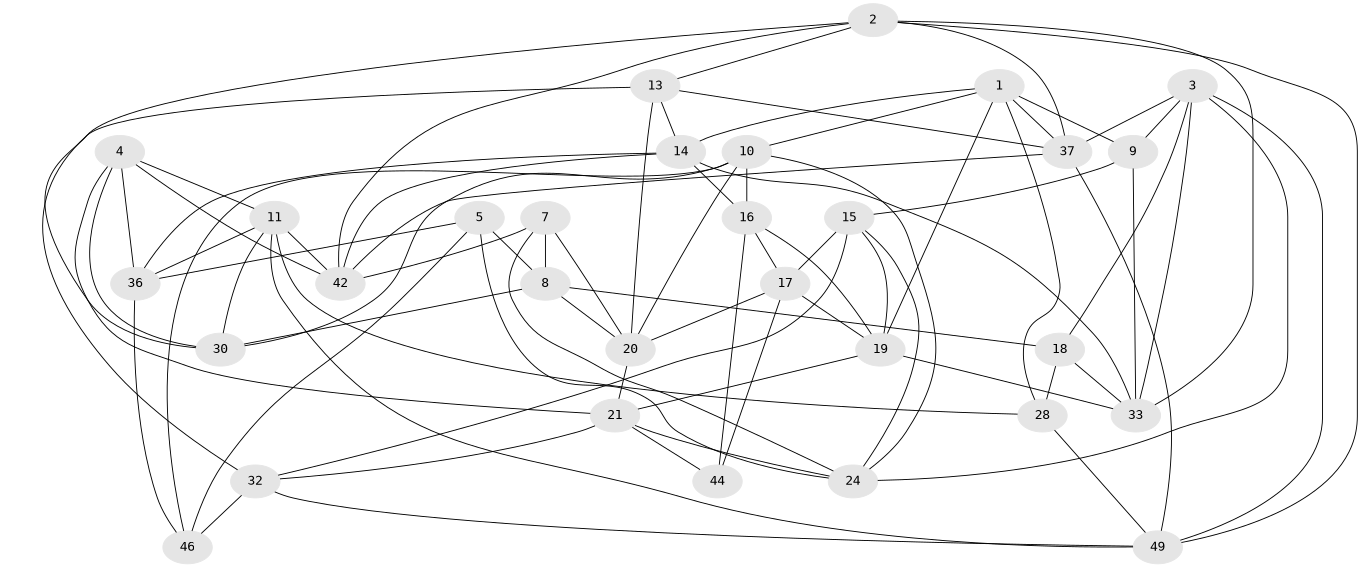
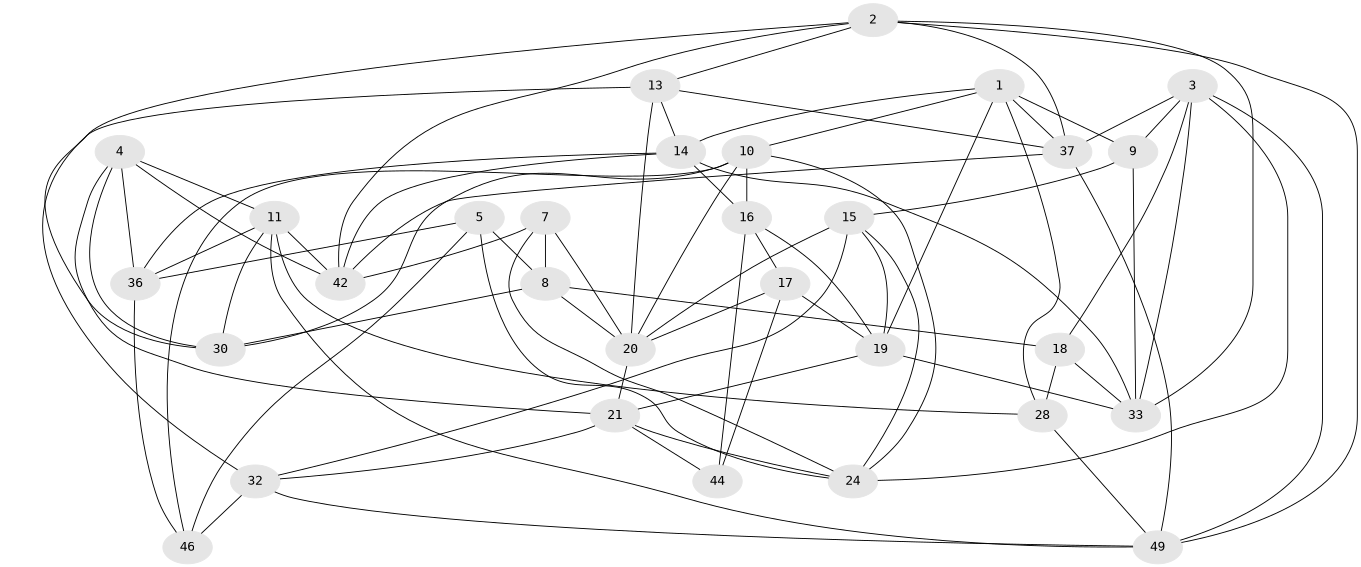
edge "15" -- "17": now "15" -- "20"
